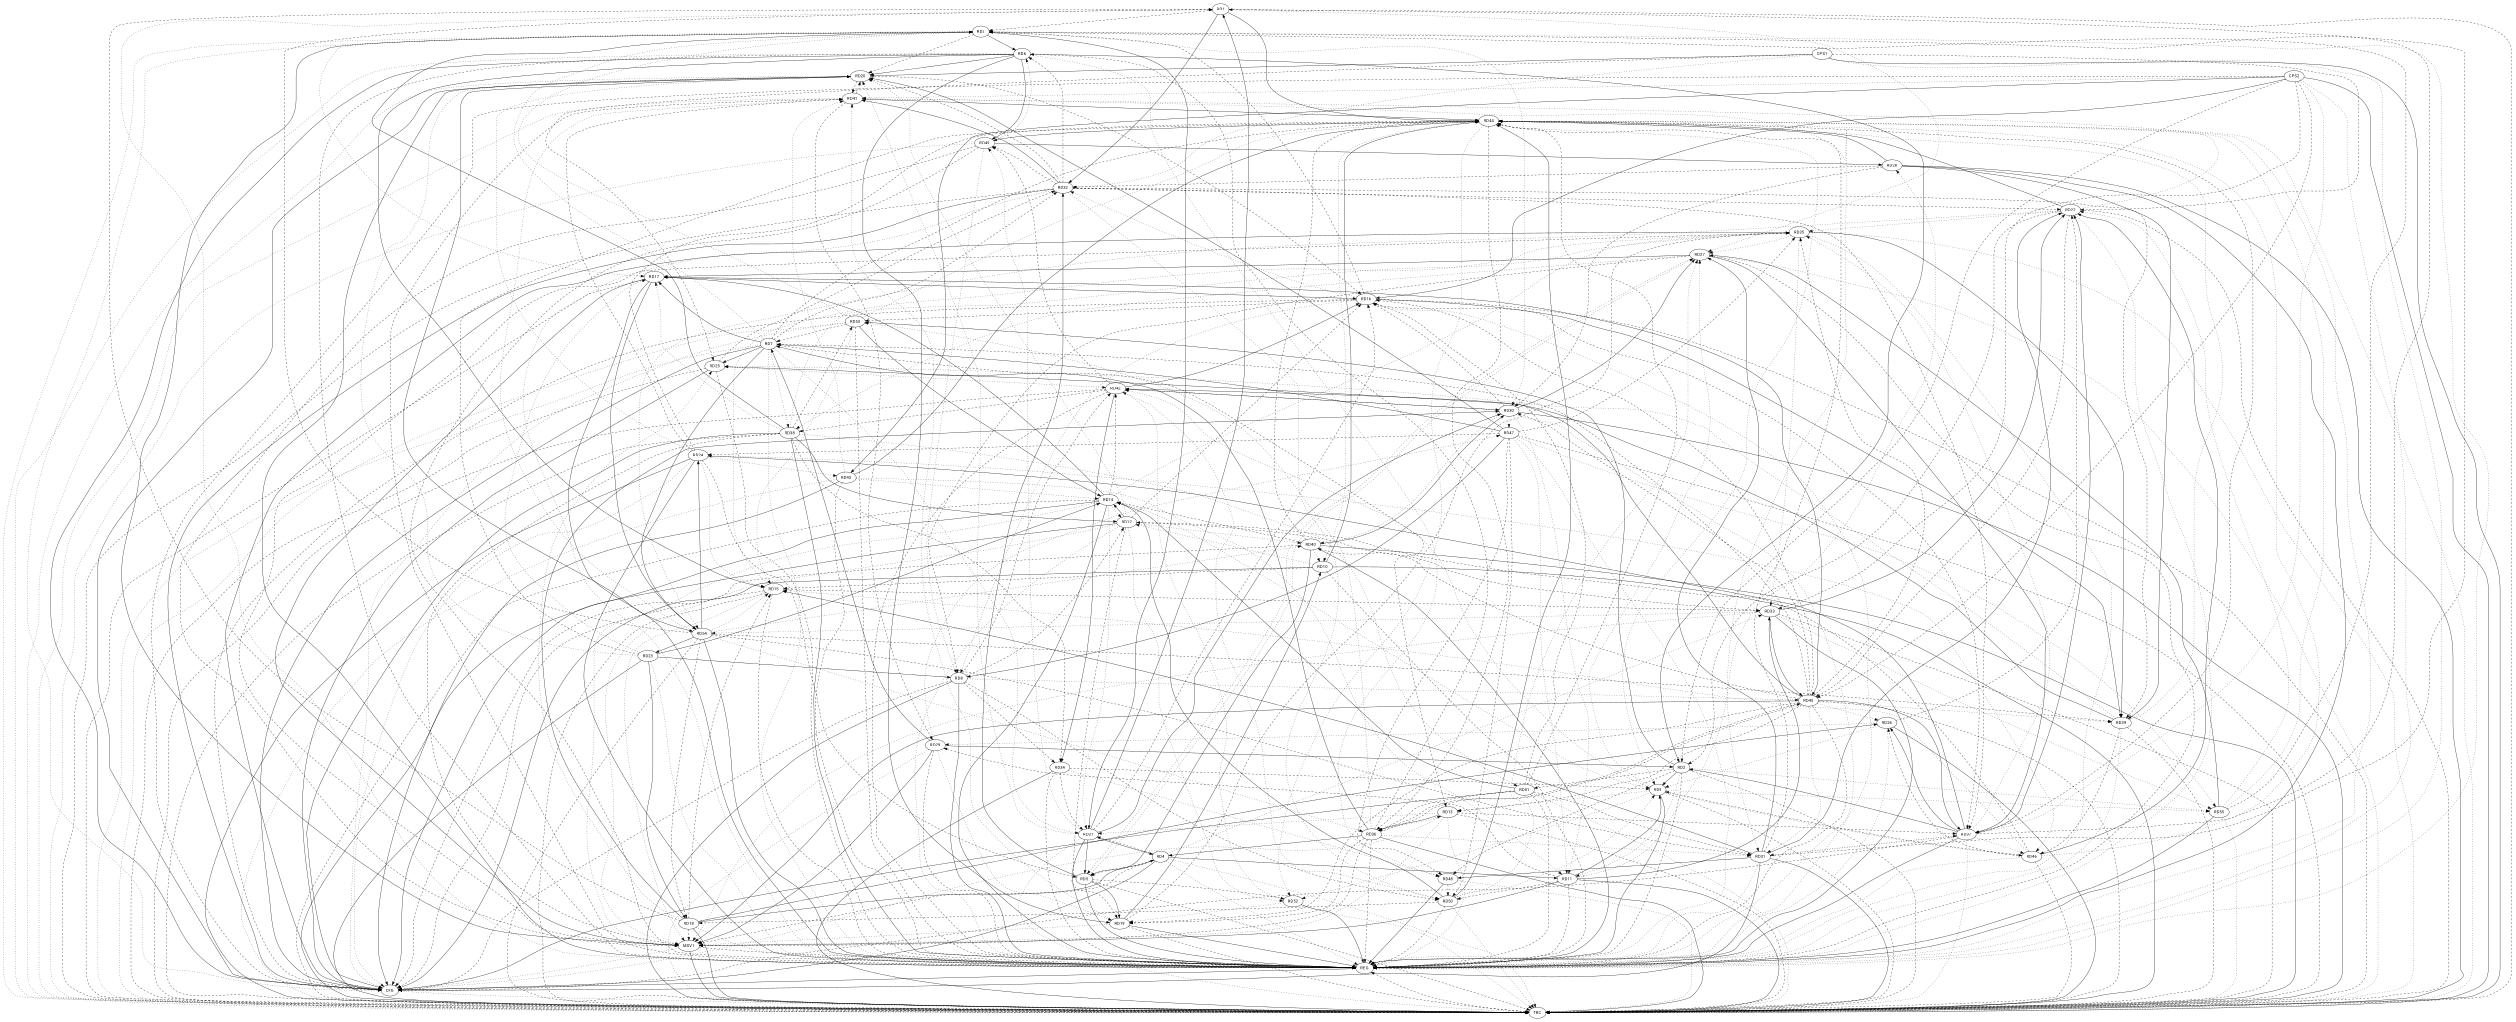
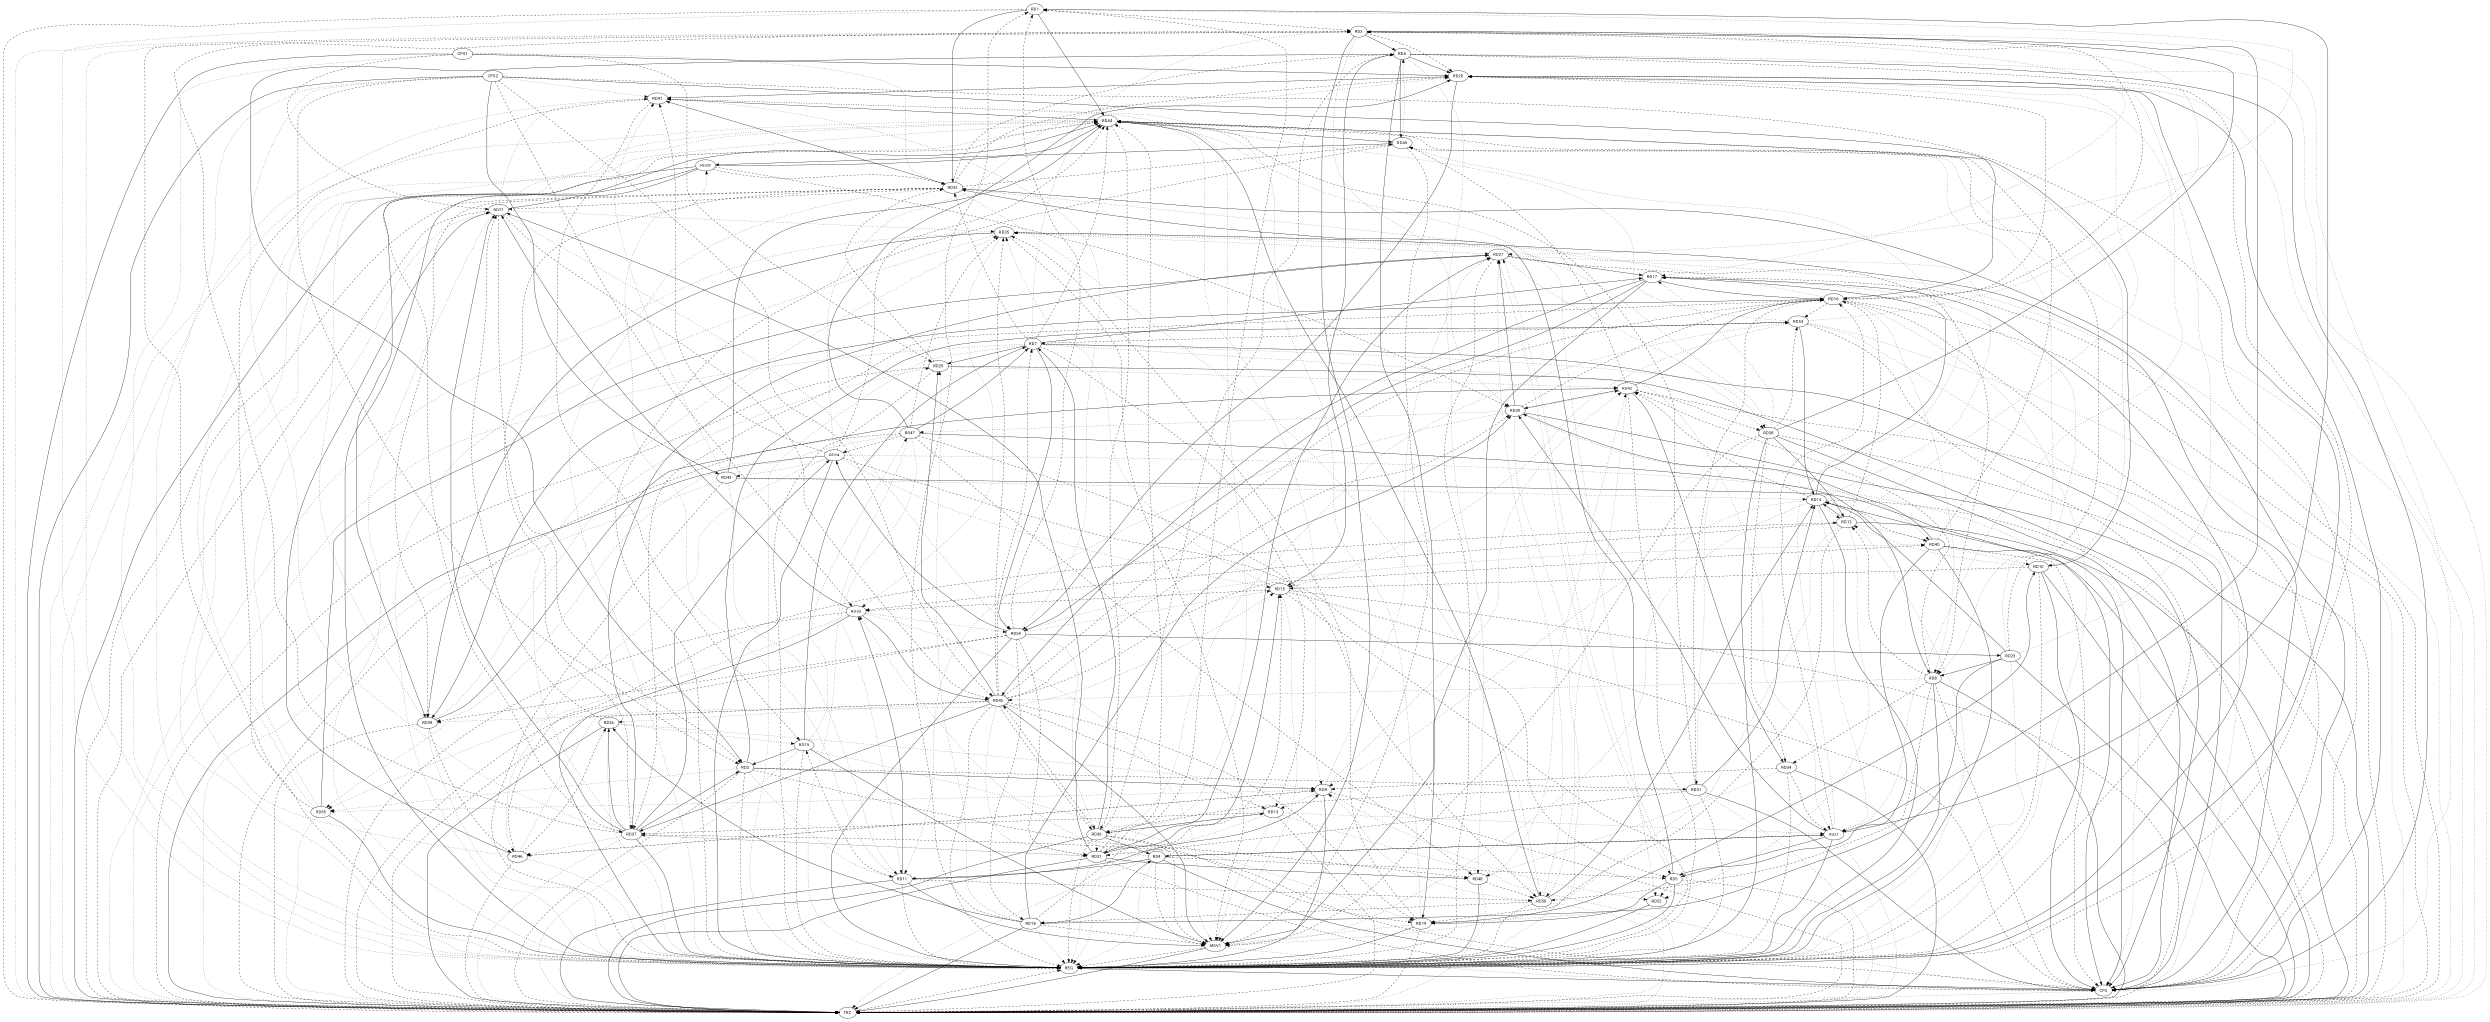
edge "RD52" -> "RD42": now "RD48" -> "RD42"
edge "RD31" -> "CFG": style solid -> dashed
